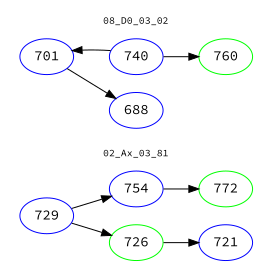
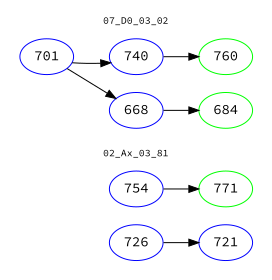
cluster "08_D0_03_02": label "08_D0_03_02" -> "07_D0_03_02"
edge "740" -> "701": reversed
node "688": label "688" -> "668"
node "684": added
node "772": label "772" -> "771"
node "729": removed
node "726": color green -> blue
